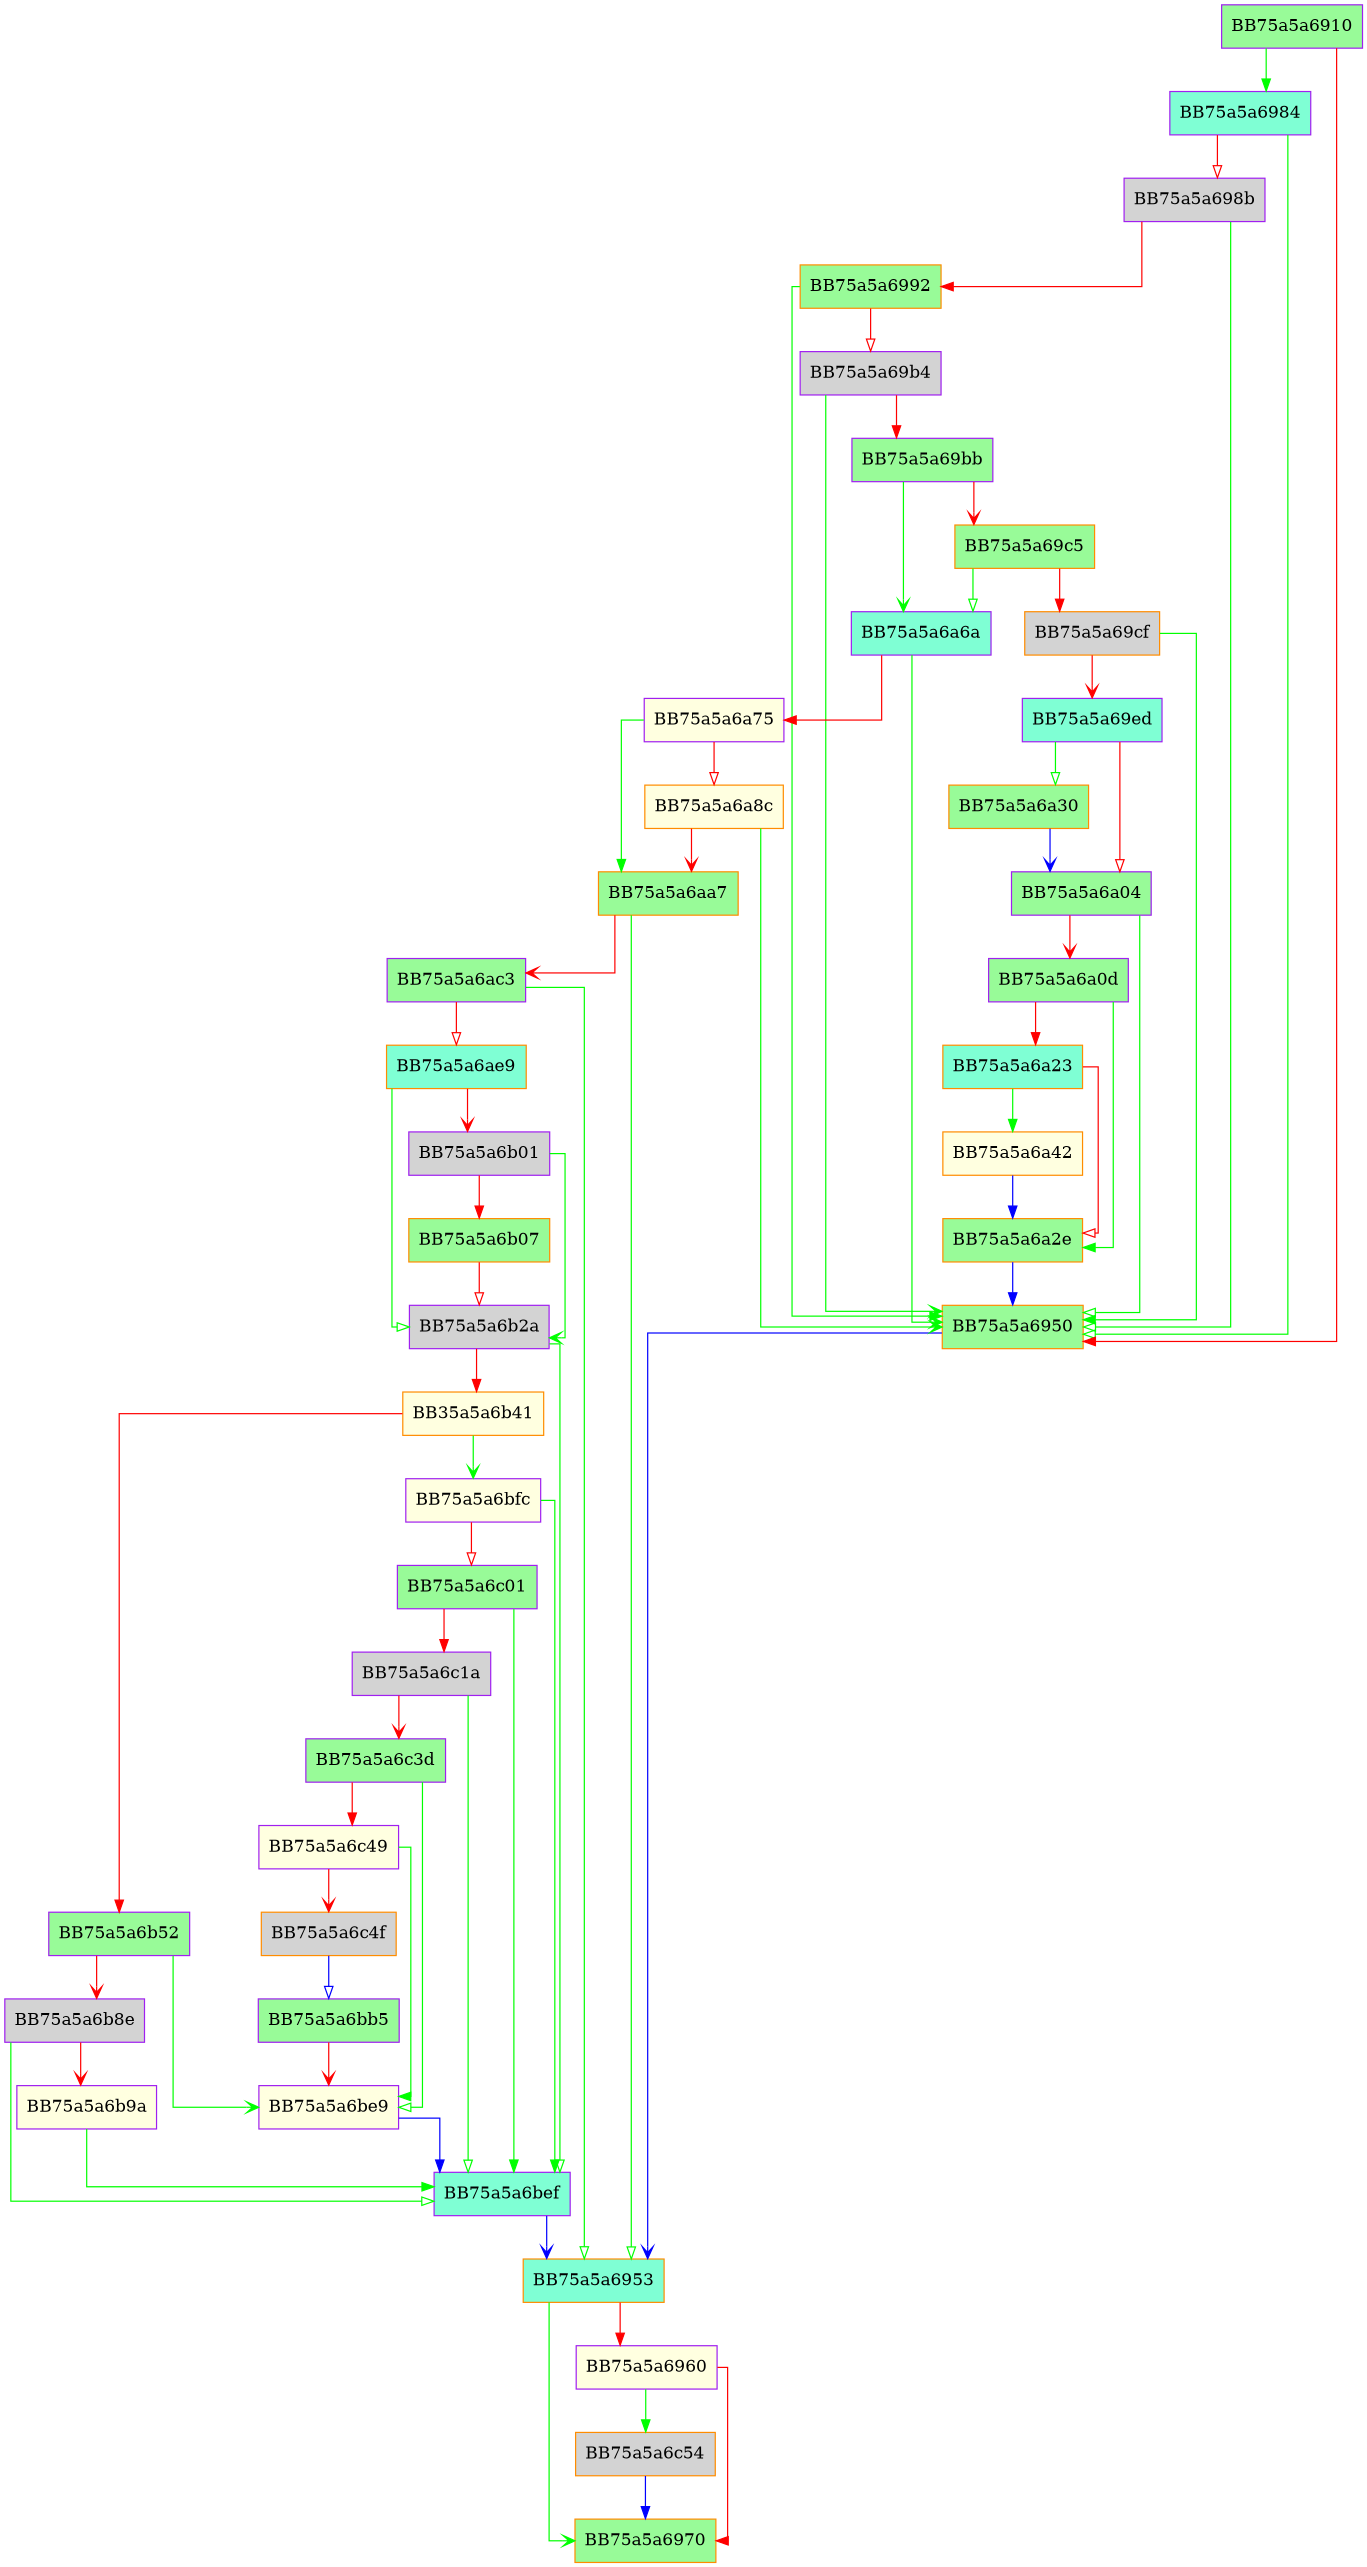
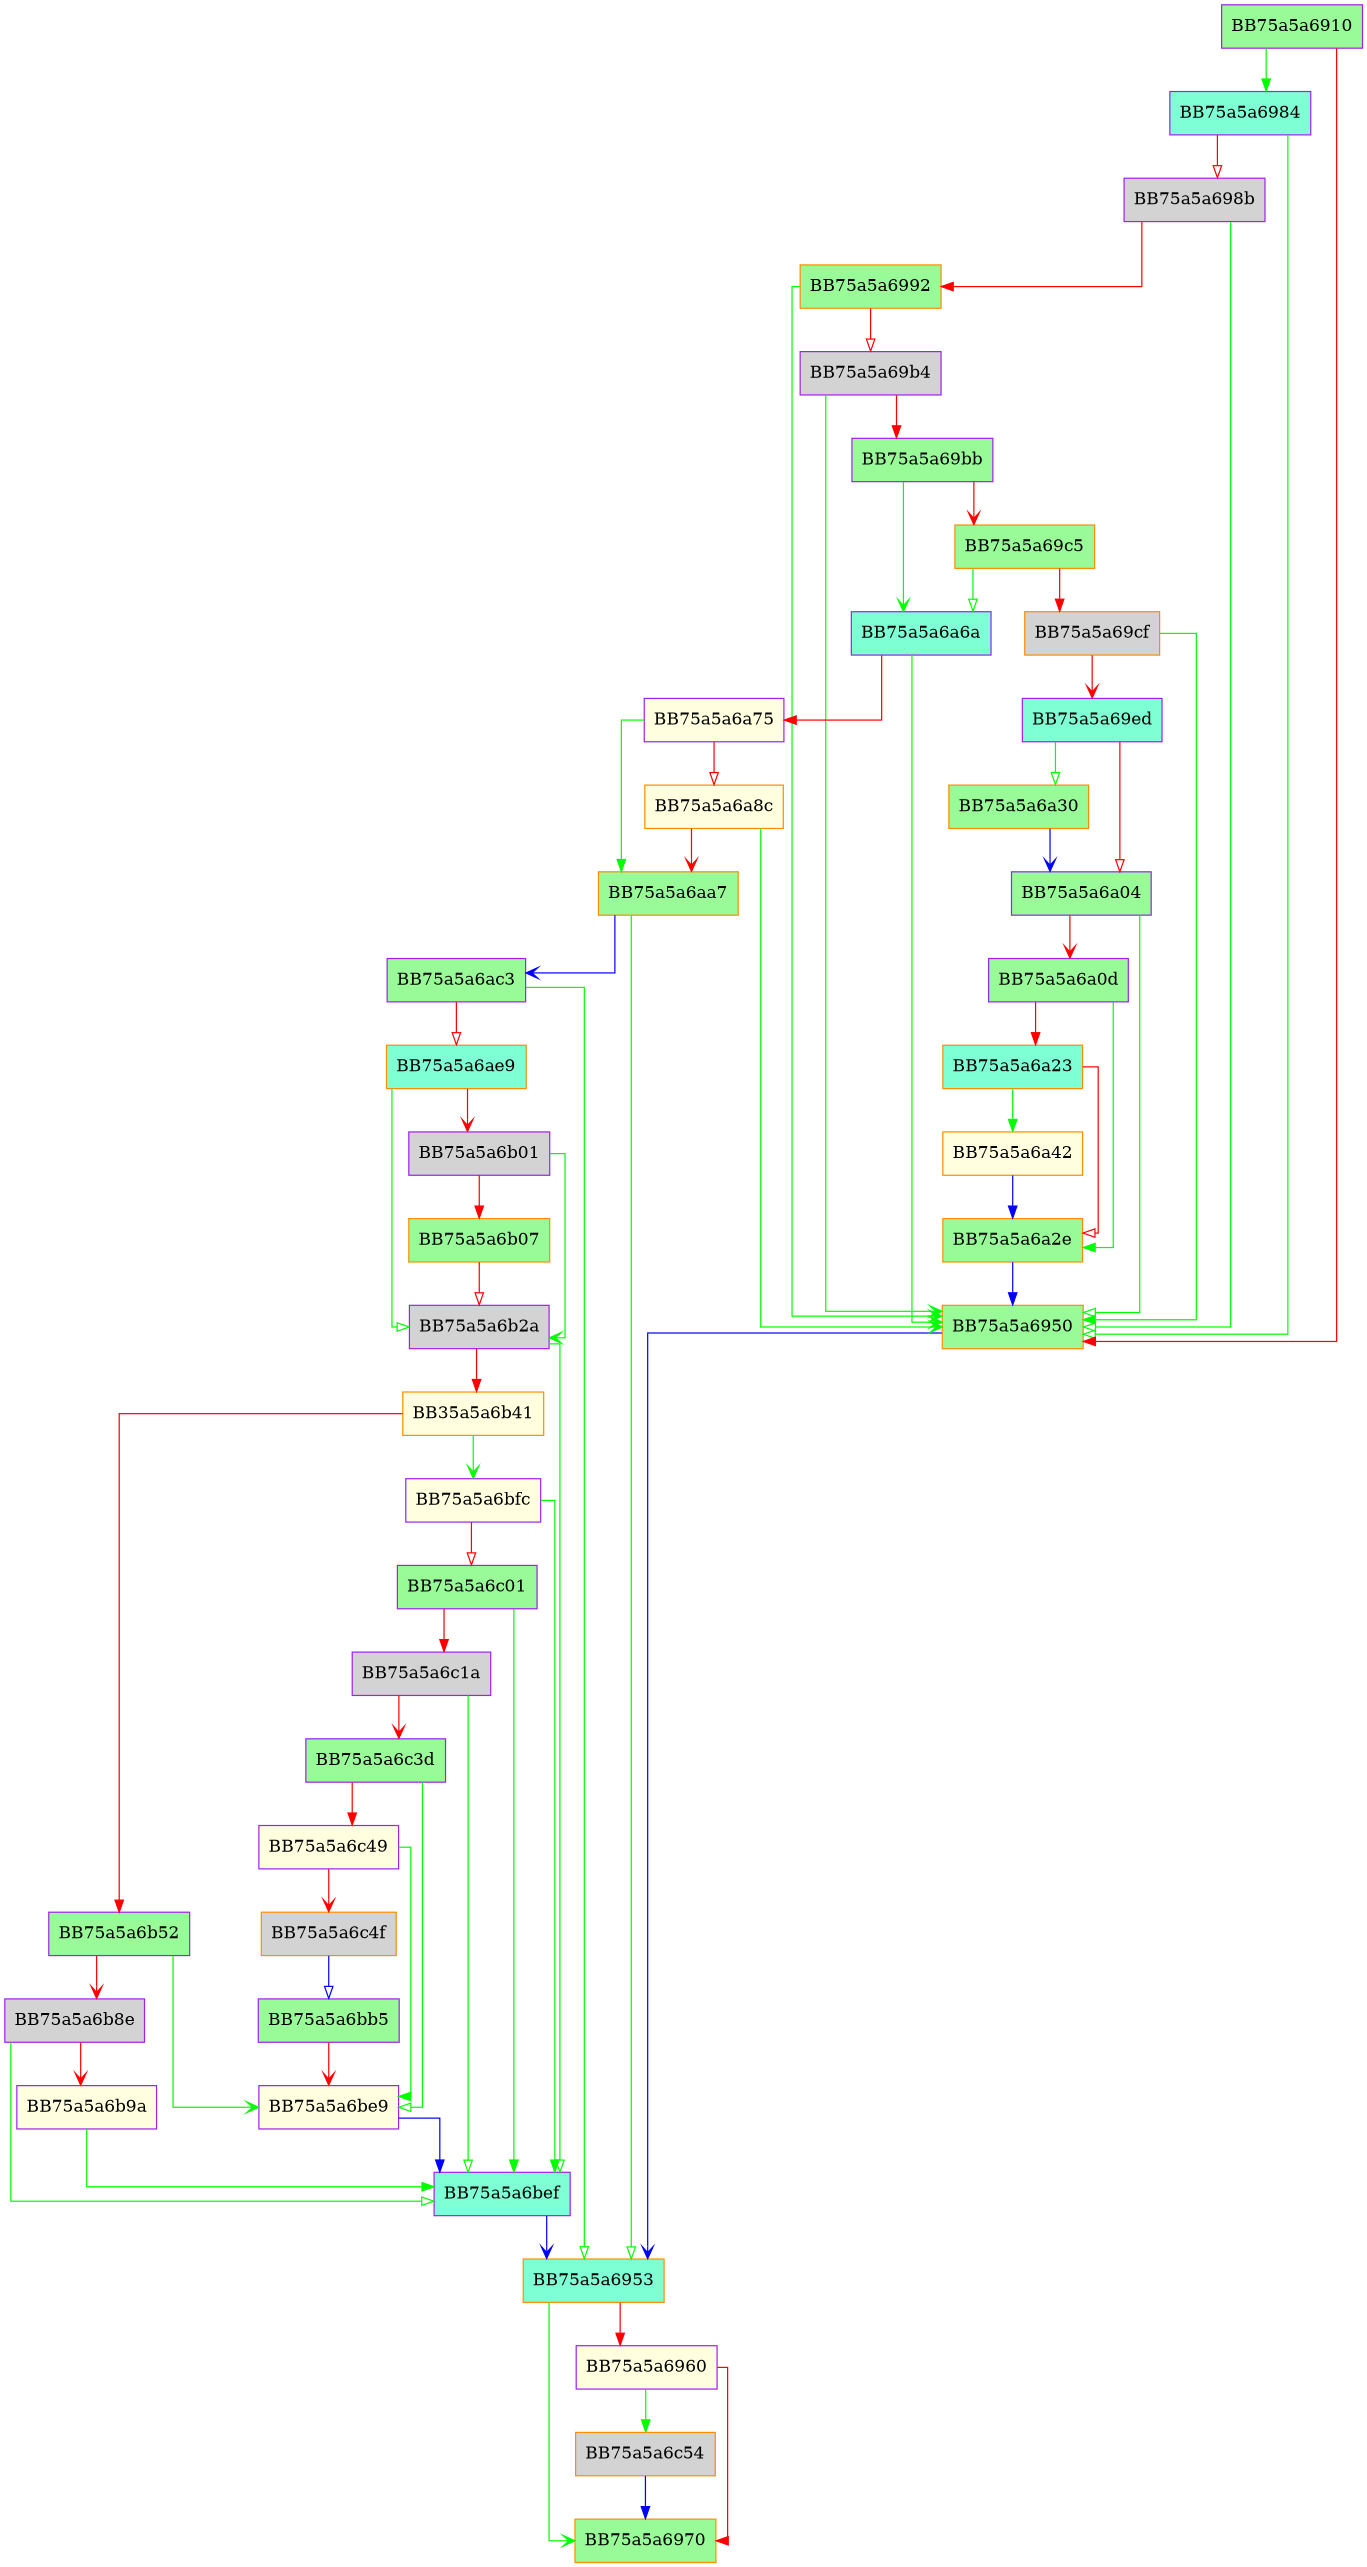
edge "BB75a5a6992" -> "BB75a5a6950": arrowhead normal -> vee
edge "BB75a5a6aa7" -> "BB75a5a6ac3": color red -> blue
